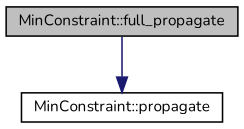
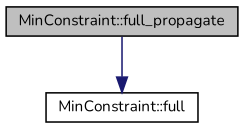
node "MinConstraint::propagate": label "MinConstraint::propagate" -> "MinConstraint::full"
